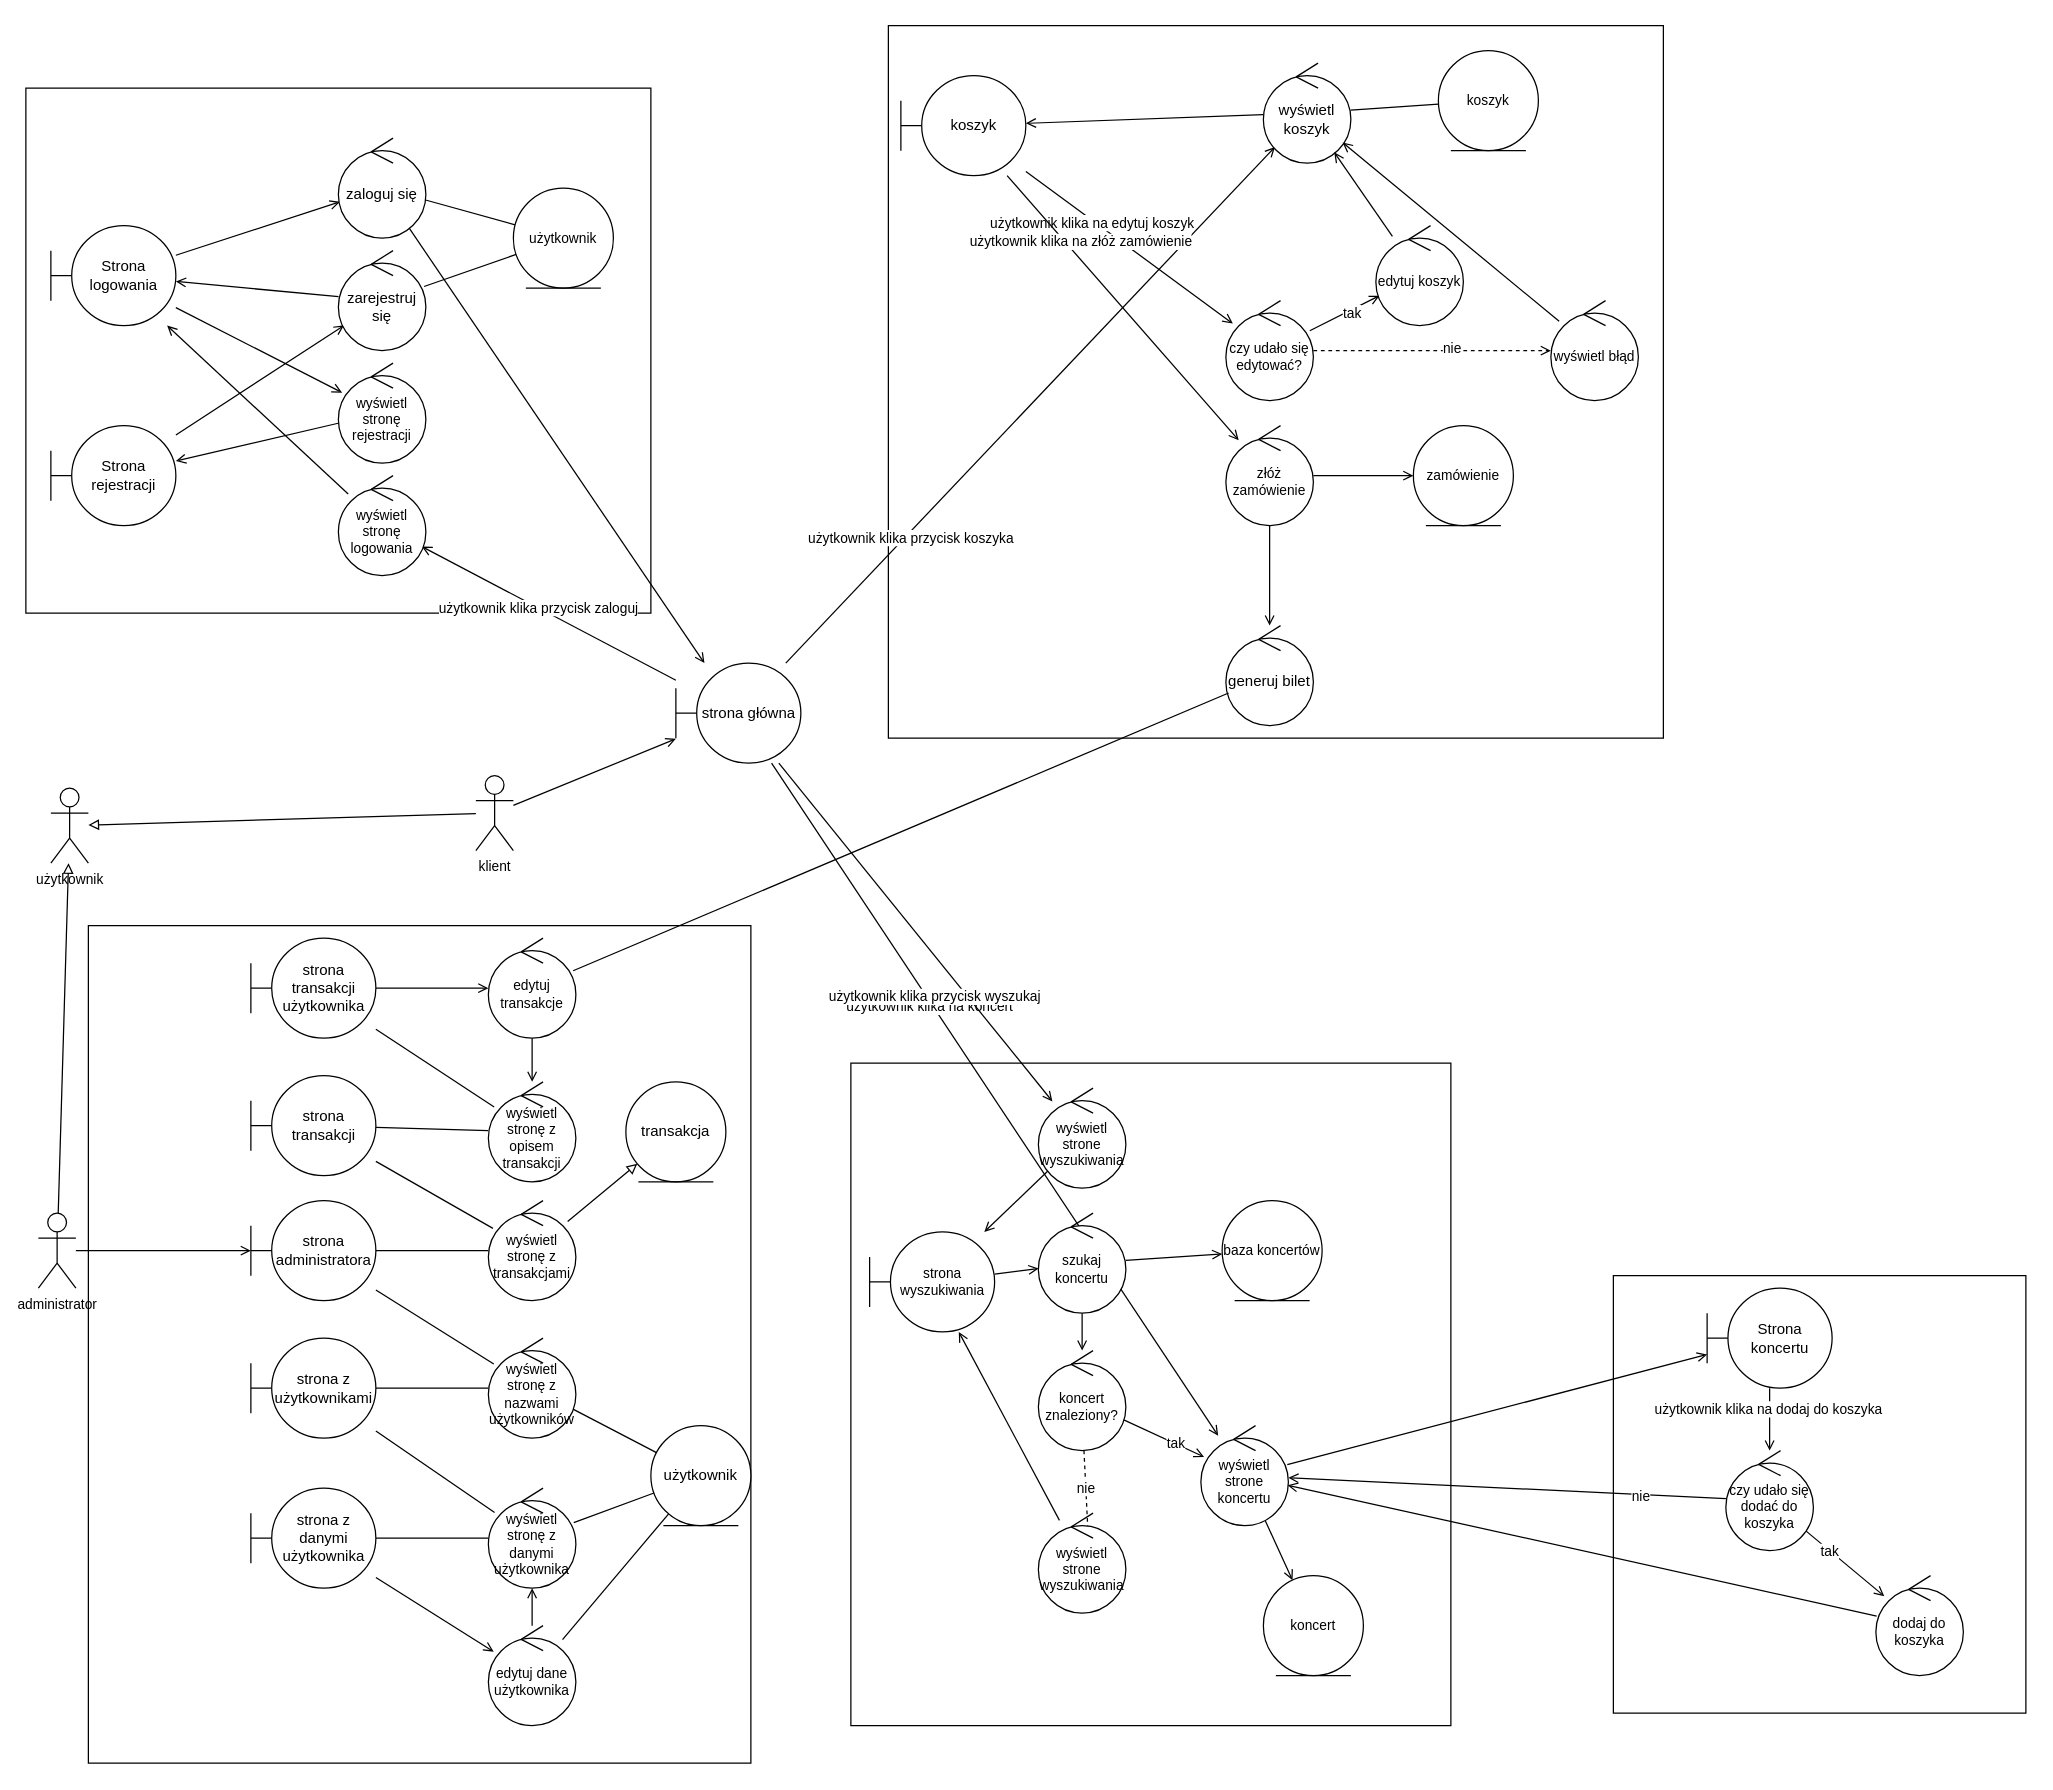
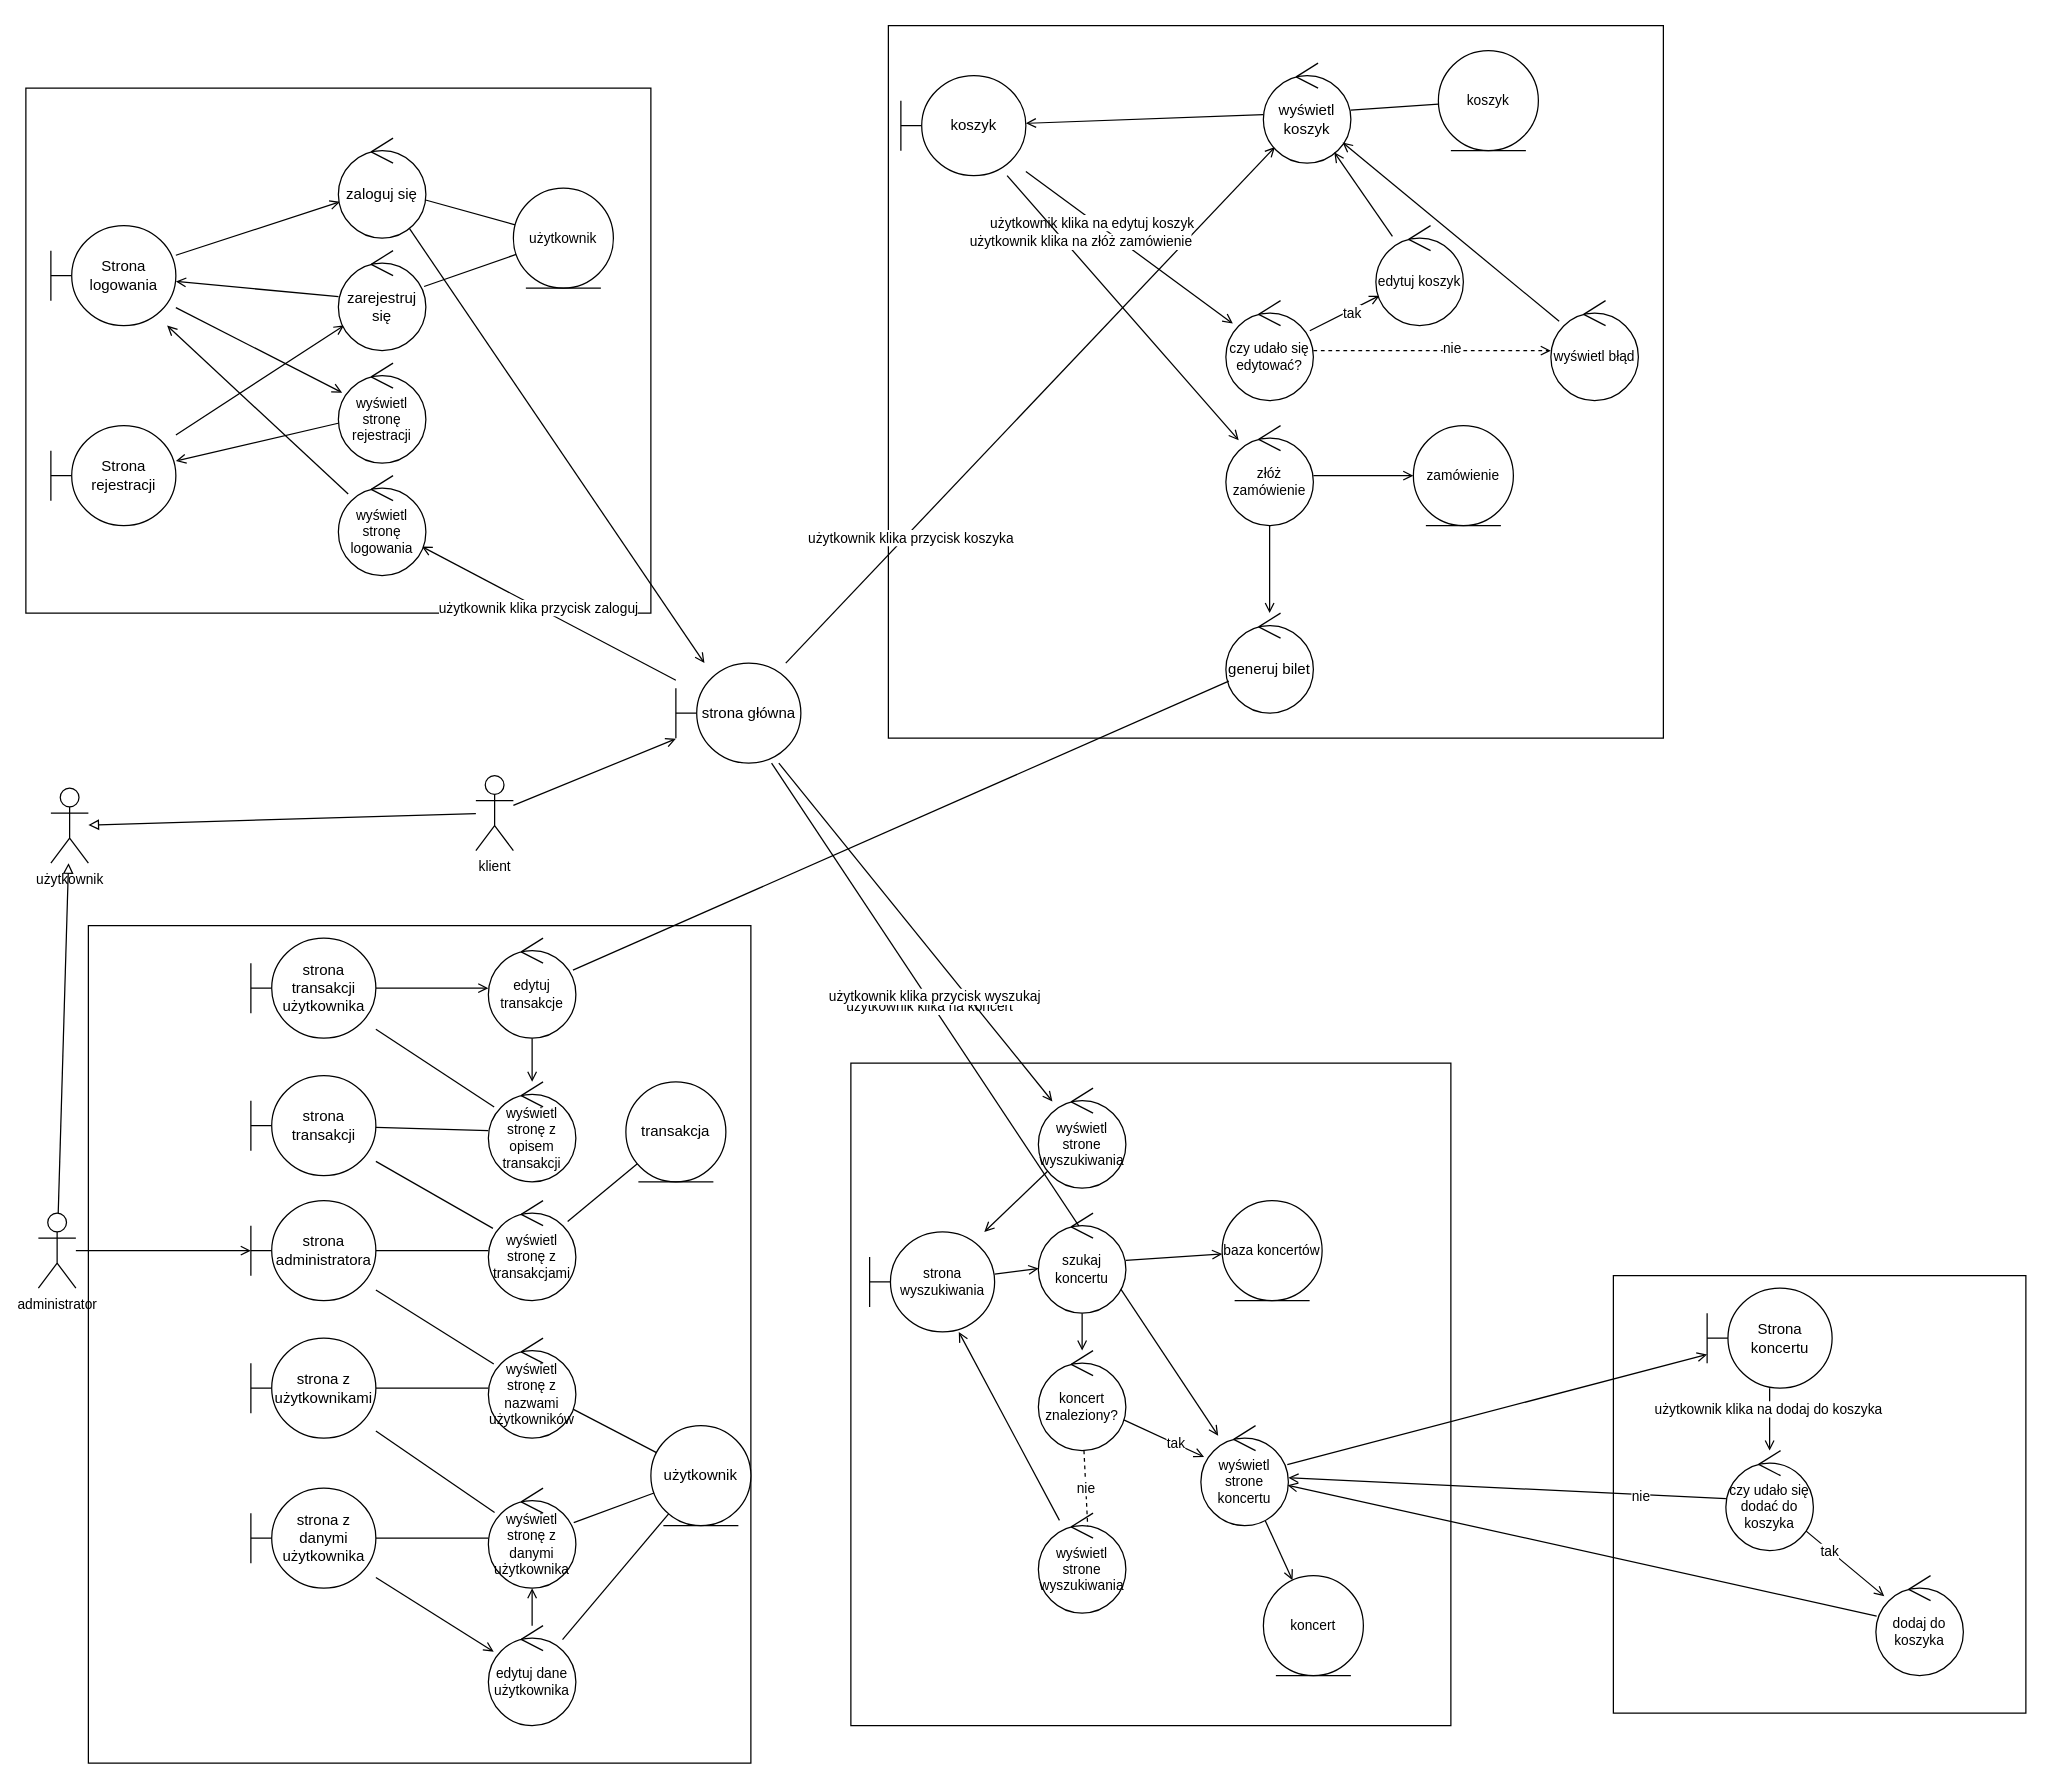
node "generuj bilet": moved (1269, 676) -> (1269, 663)
edge "wyświetl stronę z transakcjami" -> "transakcja": arrowhead block -> none
